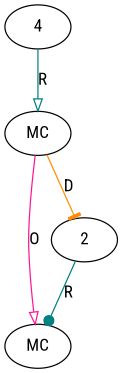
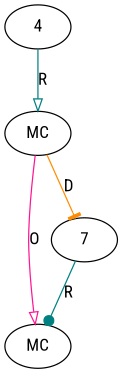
node "2": label "2" -> "7"
